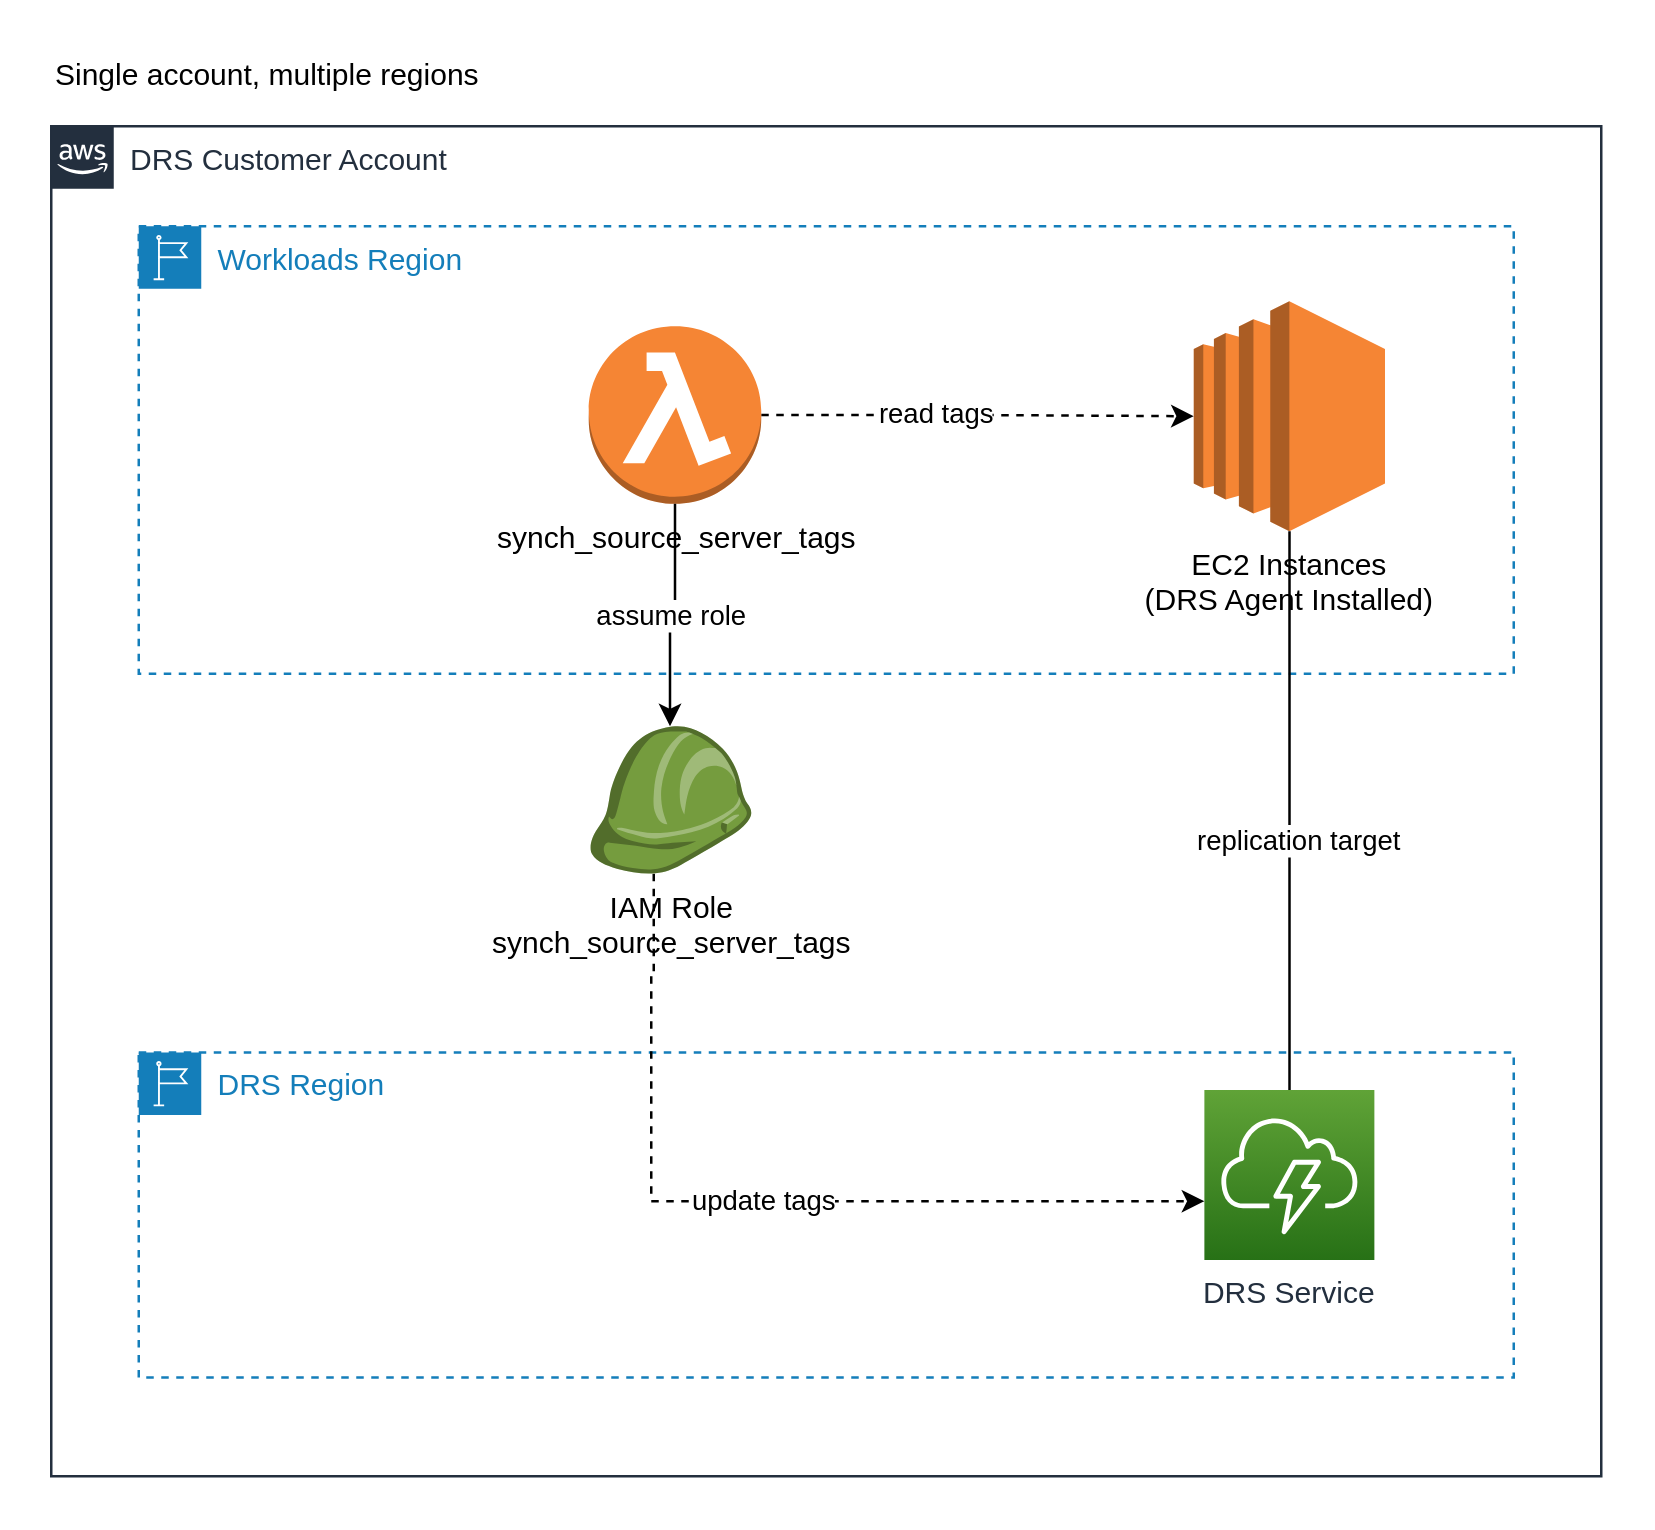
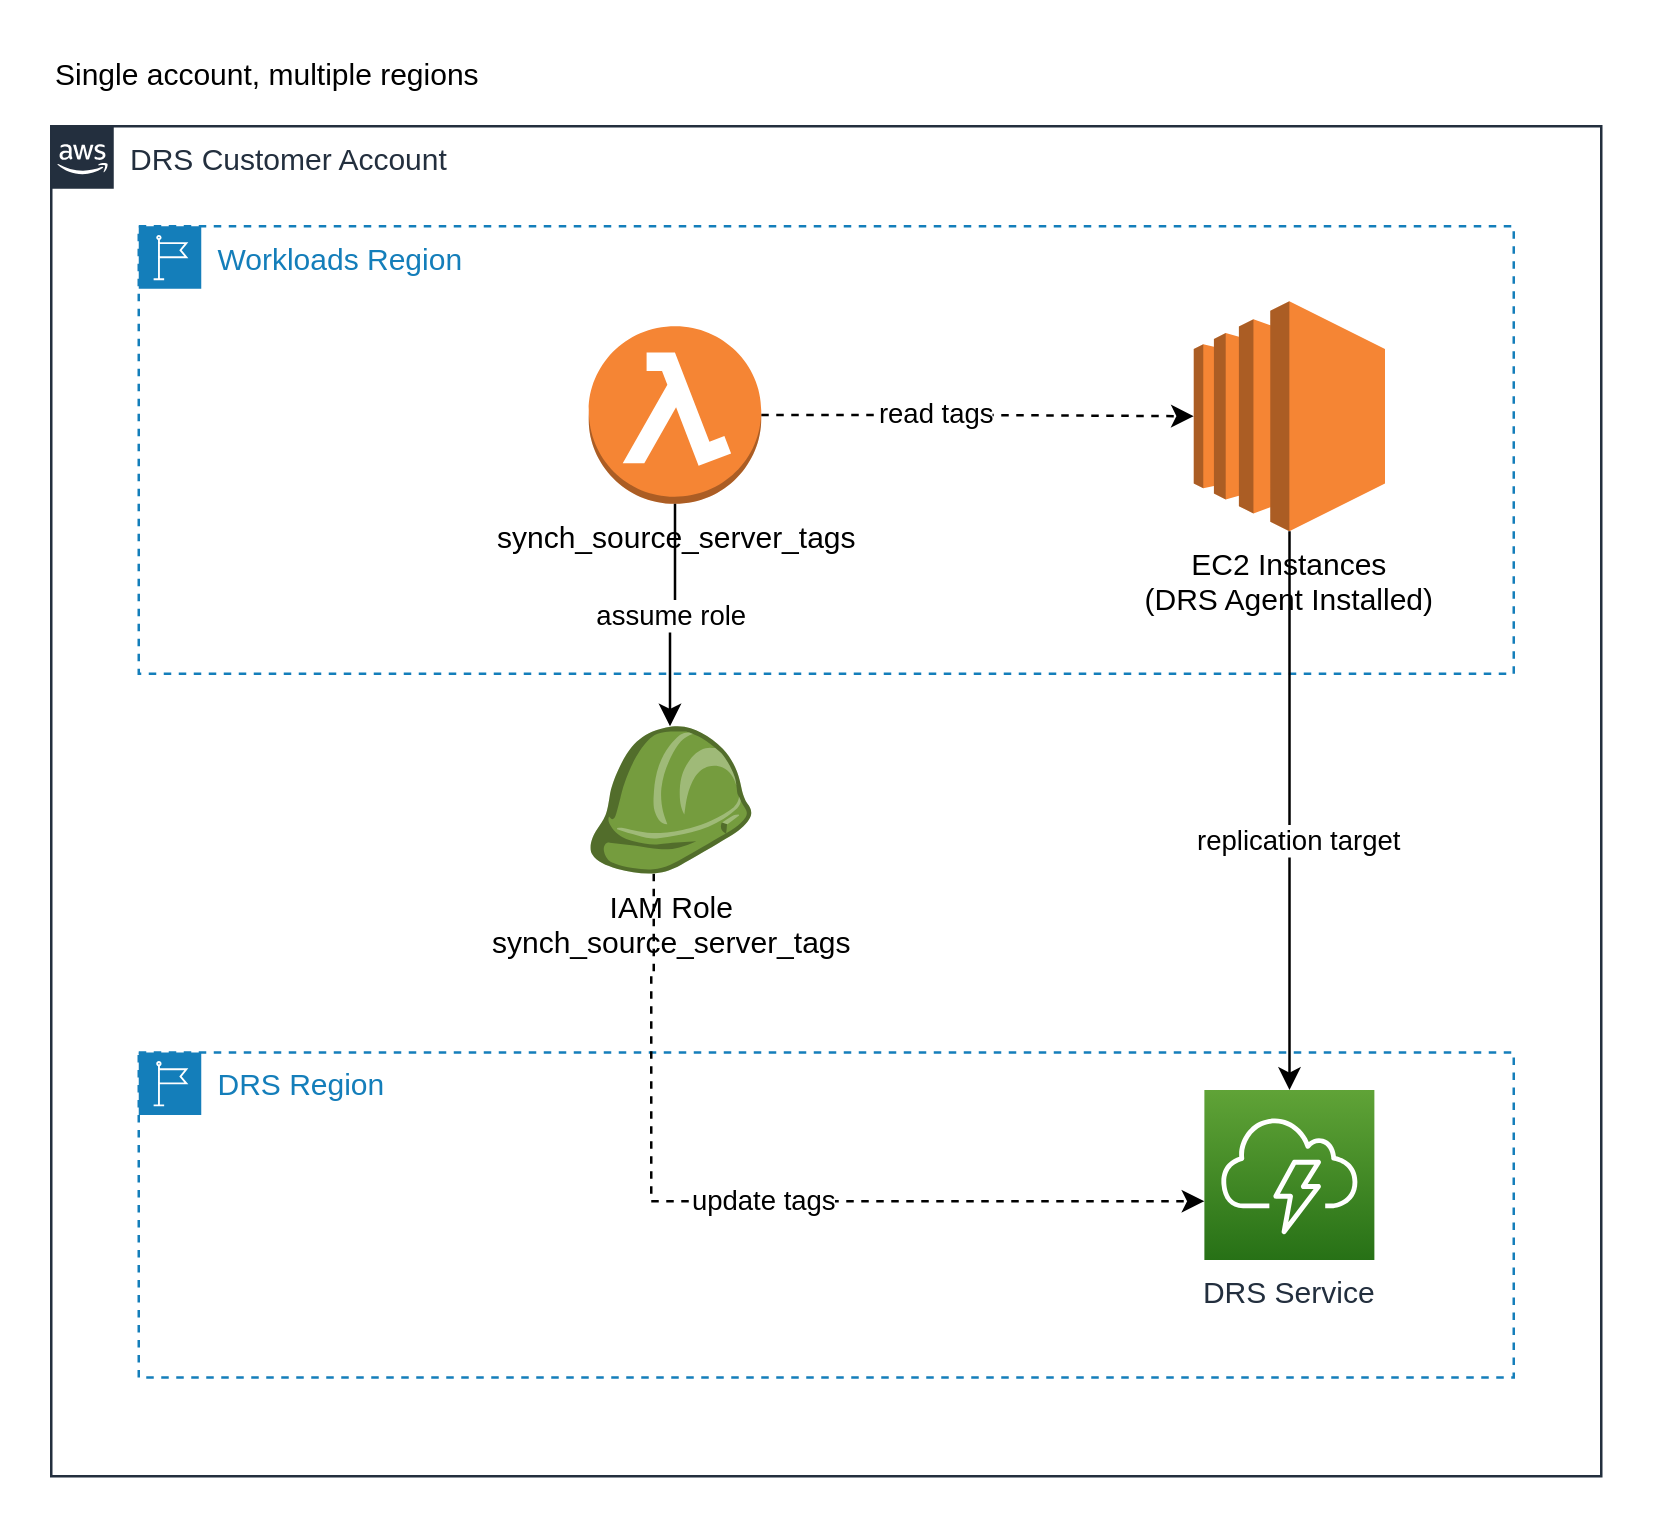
edge "EC2 Instances (DRS Agent Installed)" -- "DRS Service": arrowhead none -> classic
